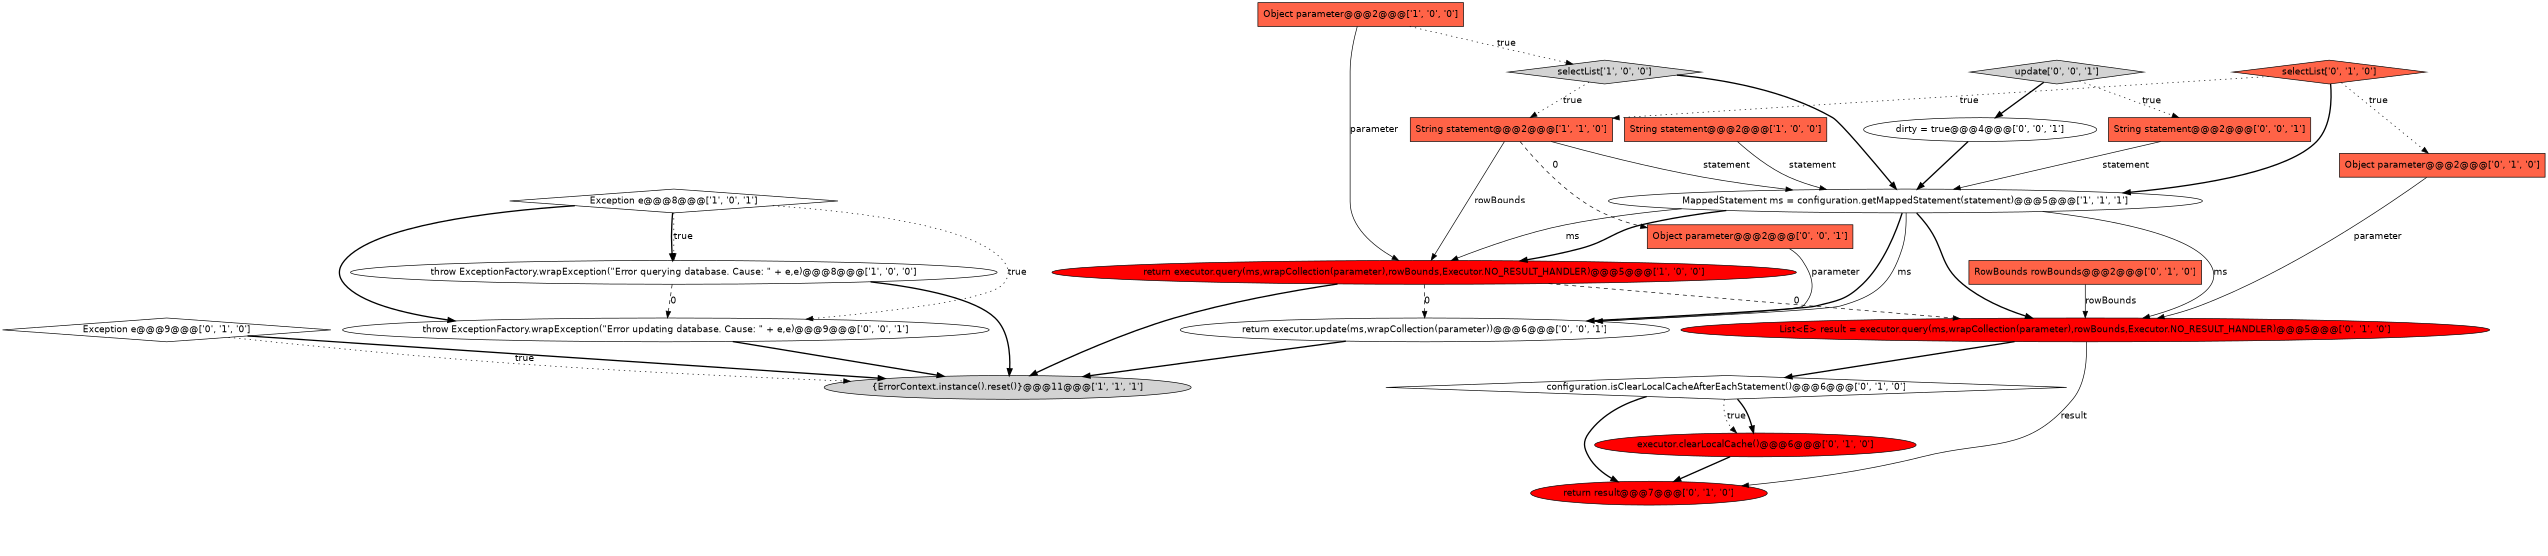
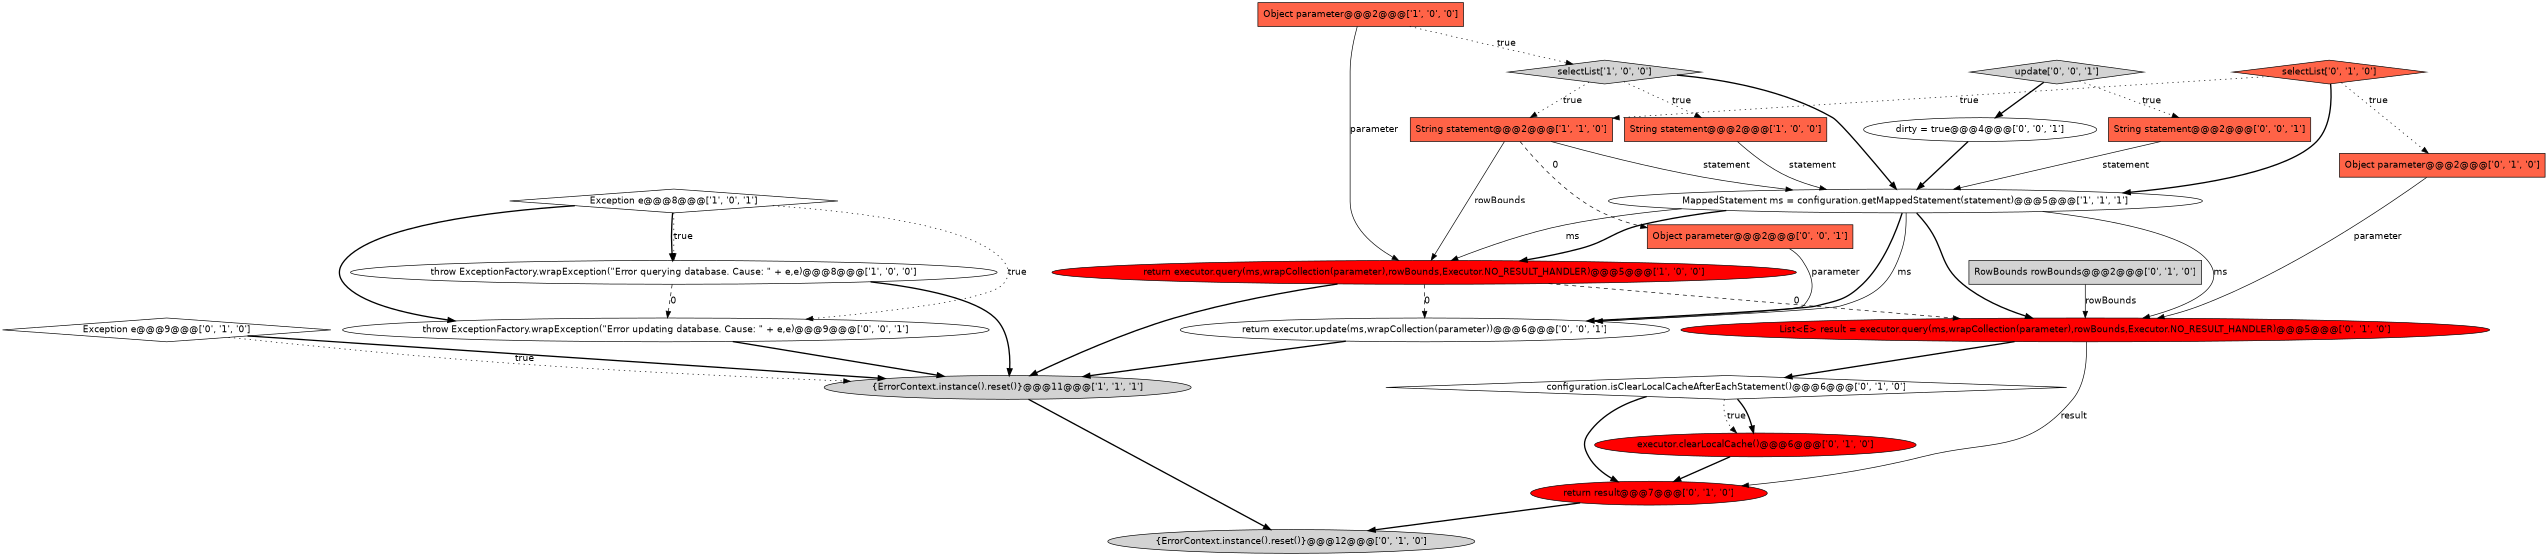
edge "selectList['1', '0', '0']" -> "String statement@@@2@@@['1', '0', '0']": added, label "true"
node "RowBounds rowBounds@@@2@@@['0', '1', '0']": fillcolor tomato -> lightgray
node "{ErrorContext.instance().reset()}@@@12@@@['0', '1', '0']": added
